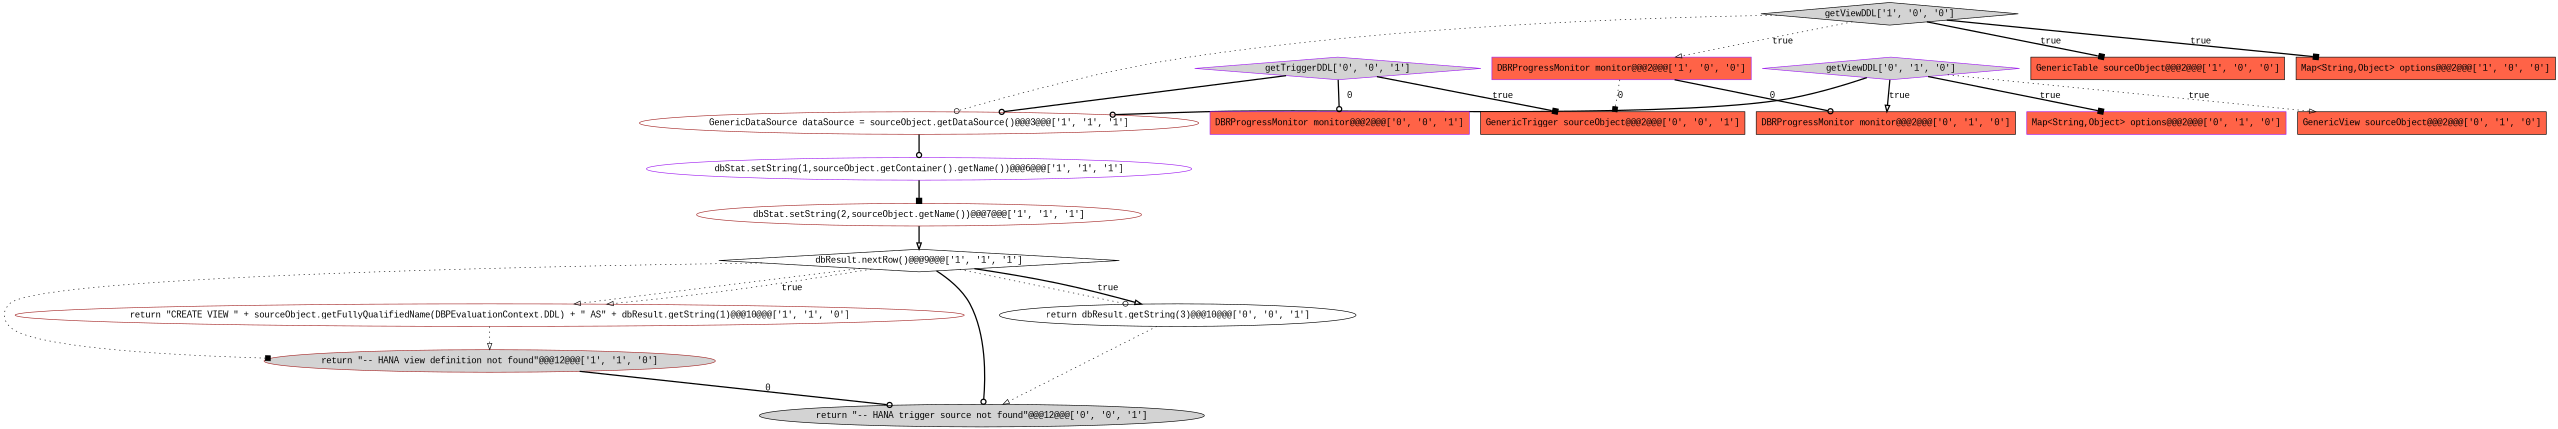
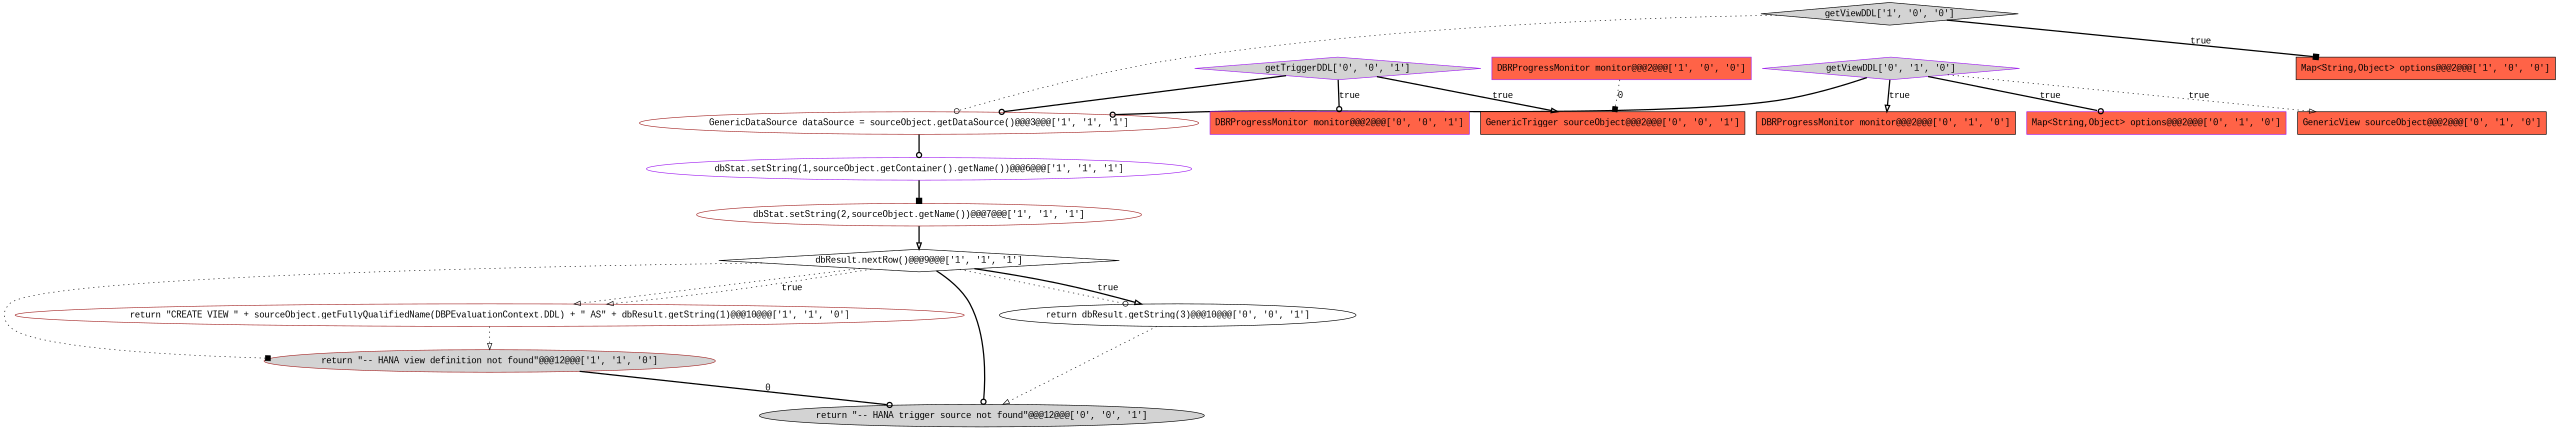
edge "getViewDDL['1', '0', '0']" -> "DBRProgressMonitor monitor@@@2@@@['1', '0', '0']": removed, label "true"
node "GenericTable sourceObject@@@2@@@['1', '0', '0']": removed
edge "getTriggerDDL['0', '0', '1']" -> "GenericTrigger sourceObject@@@2@@@['0', '0', '1']": arrowhead box -> onormal
edge "getViewDDL['0', '1', '0']" -> "Map<String,Object> options@@@2@@@['0', '1', '0']": arrowhead box -> odot
edge "DBRProgressMonitor monitor@@@2@@@['1', '0', '0']" -> "DBRProgressMonitor monitor@@@2@@@['0', '1', '0']": removed, label "0"
edge "getTriggerDDL['0', '0', '1']" -> "DBRProgressMonitor monitor@@@2@@@['0', '0', '1']": label "0" -> "true"
